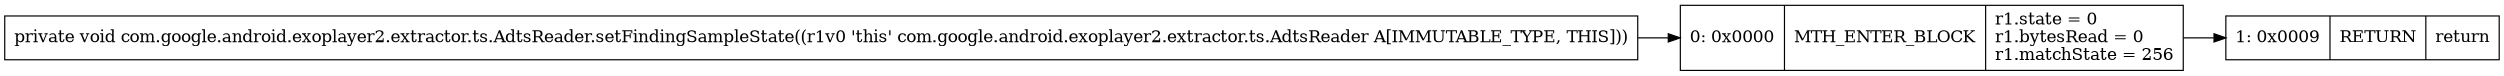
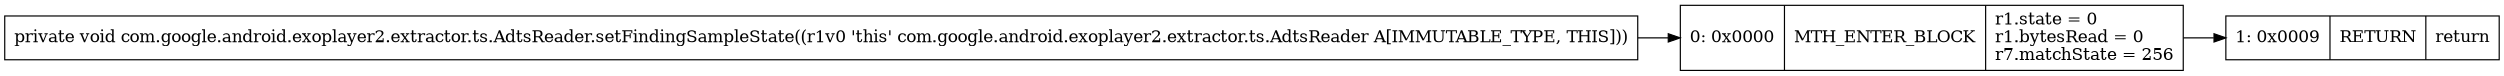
node "0: 0x0000": text "r1.matchState = 256" -> "r7.matchState = 256"
